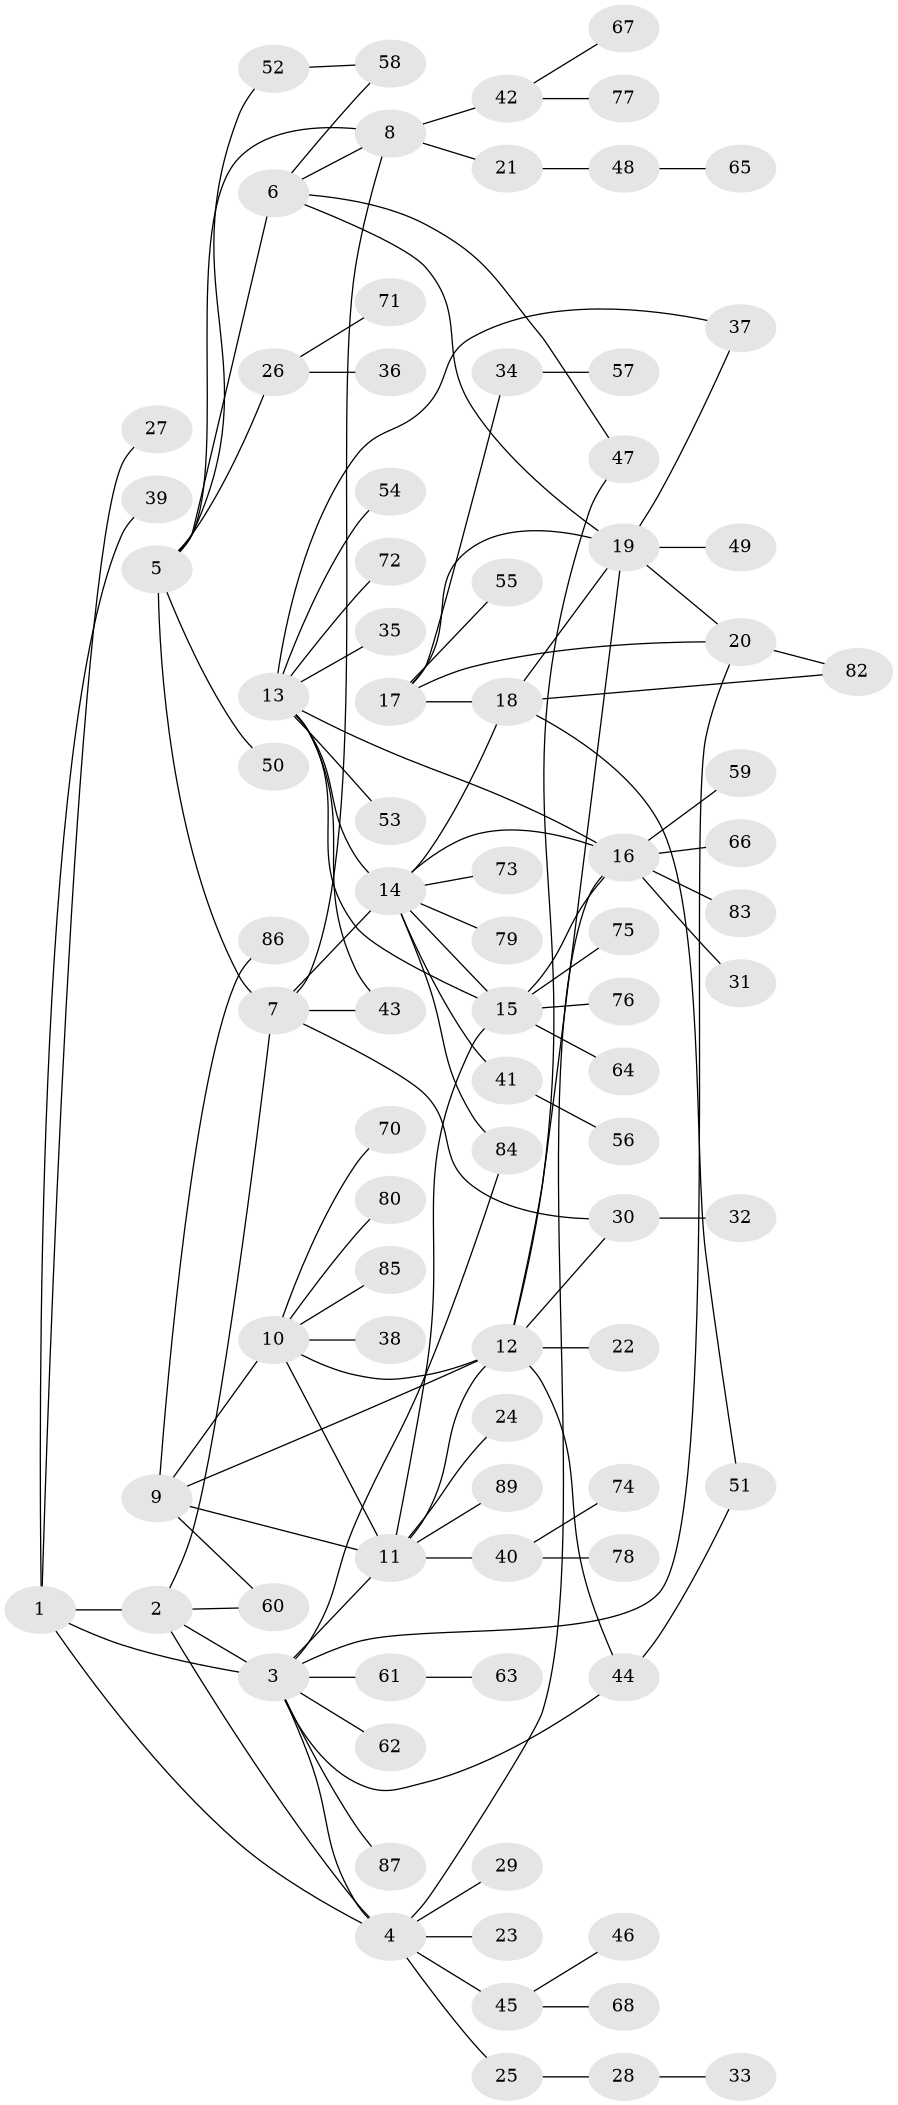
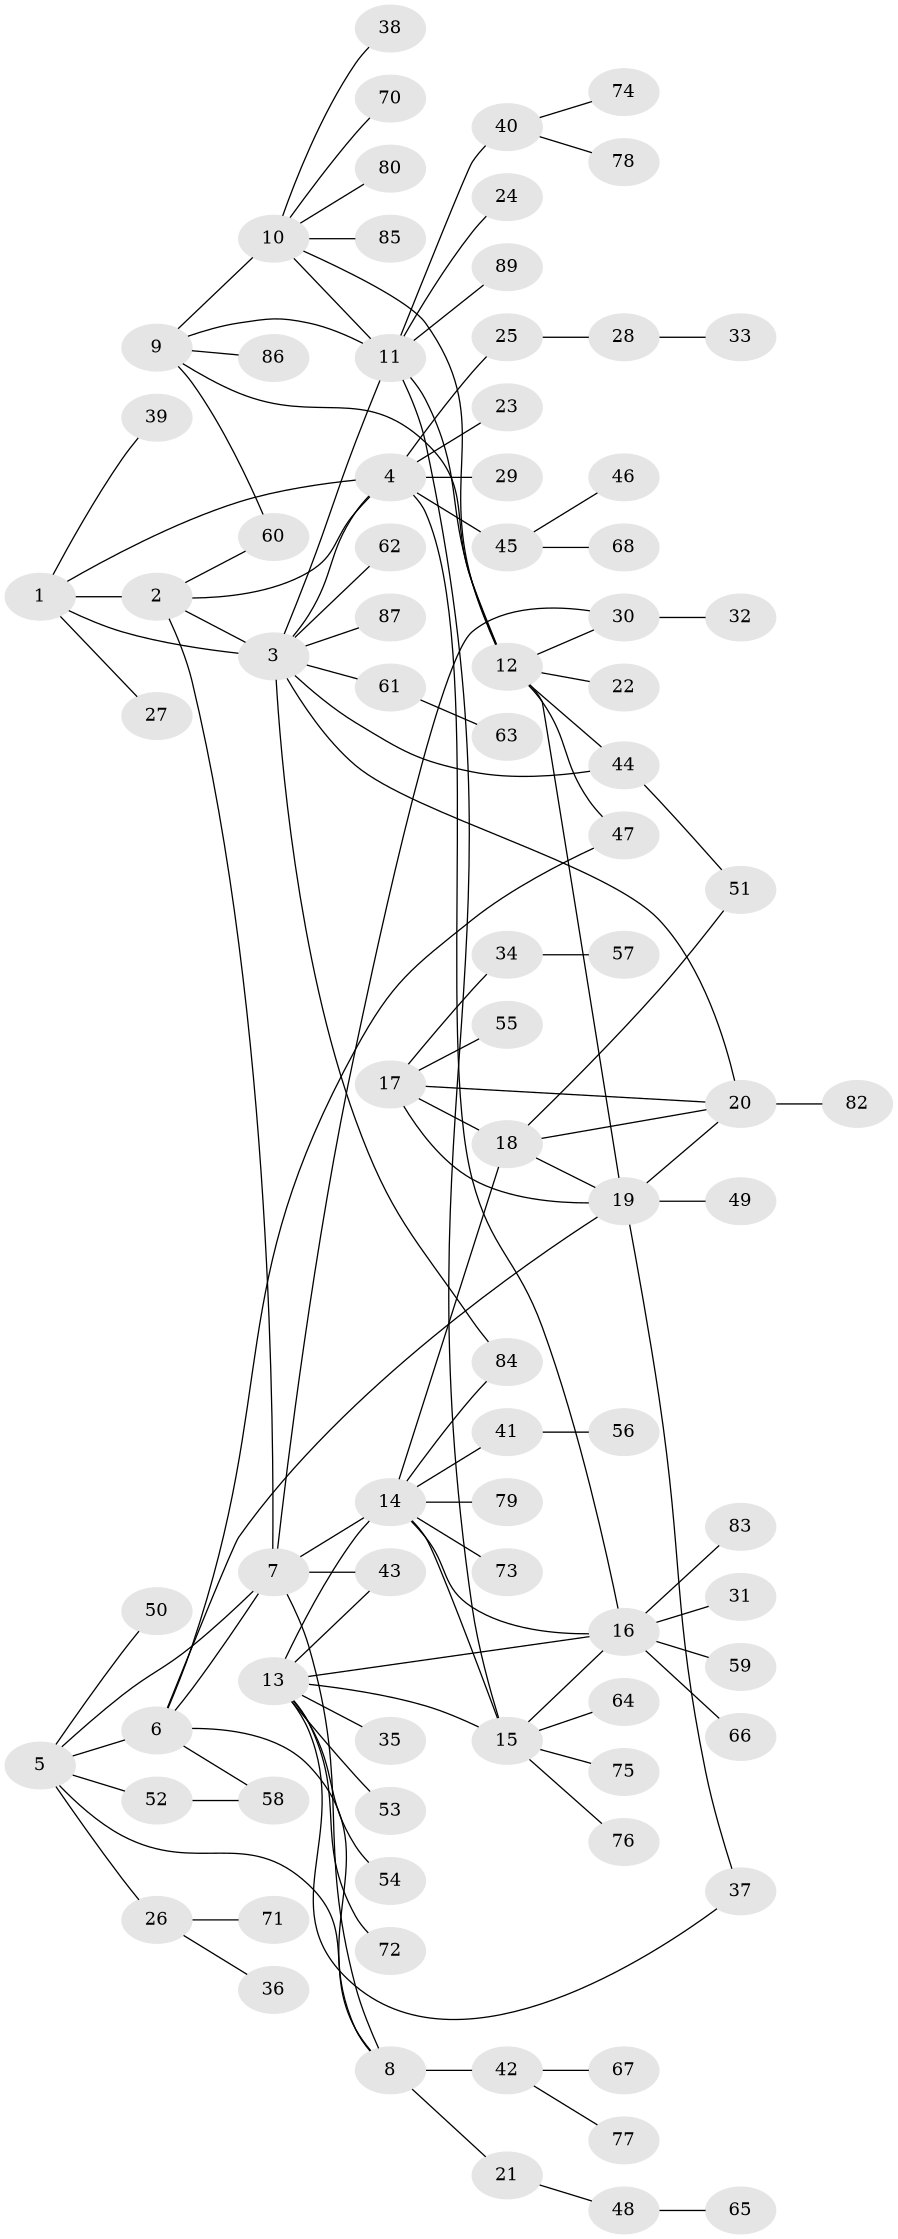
edge "82" -- "18": now "20" -- "18"
edge "7" -- "6": added
